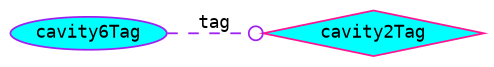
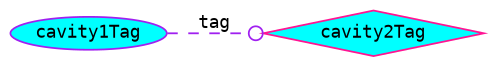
node "cavity6Tag": label "cavity6Tag" -> "cavity1Tag"
